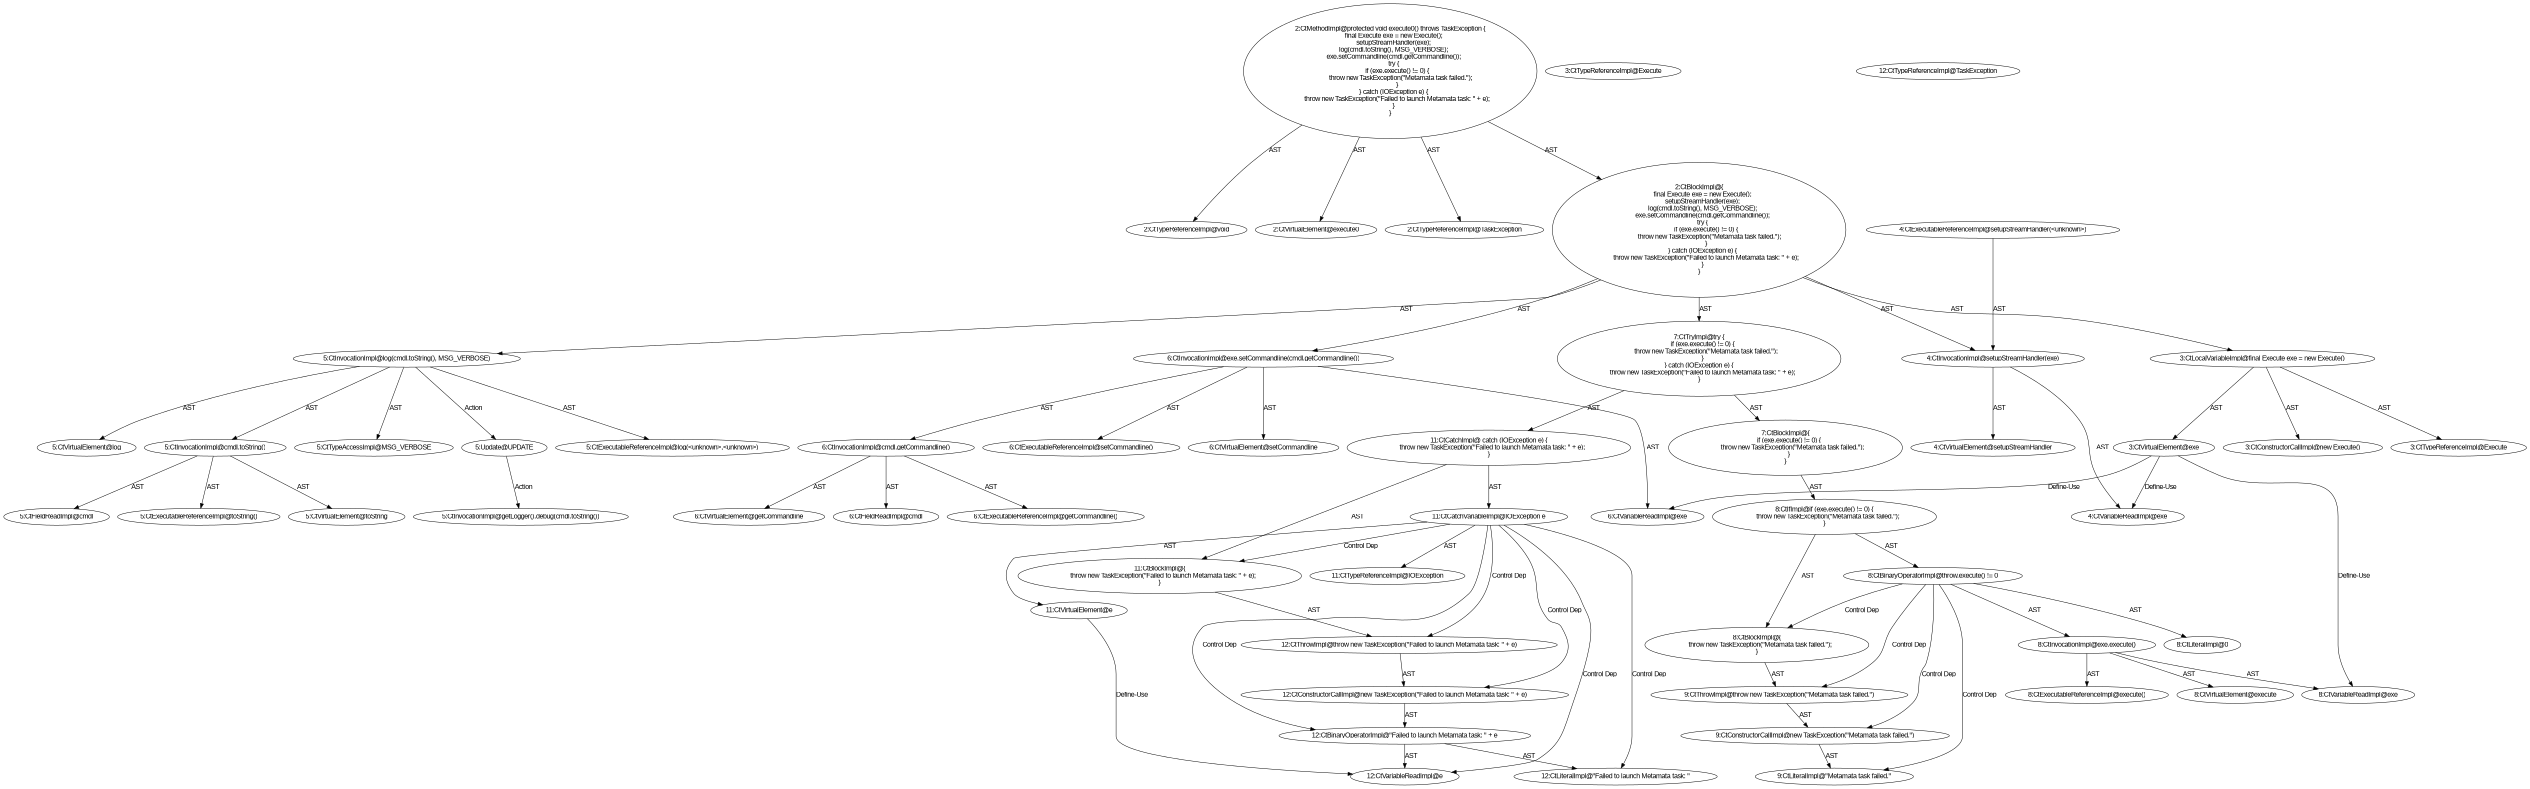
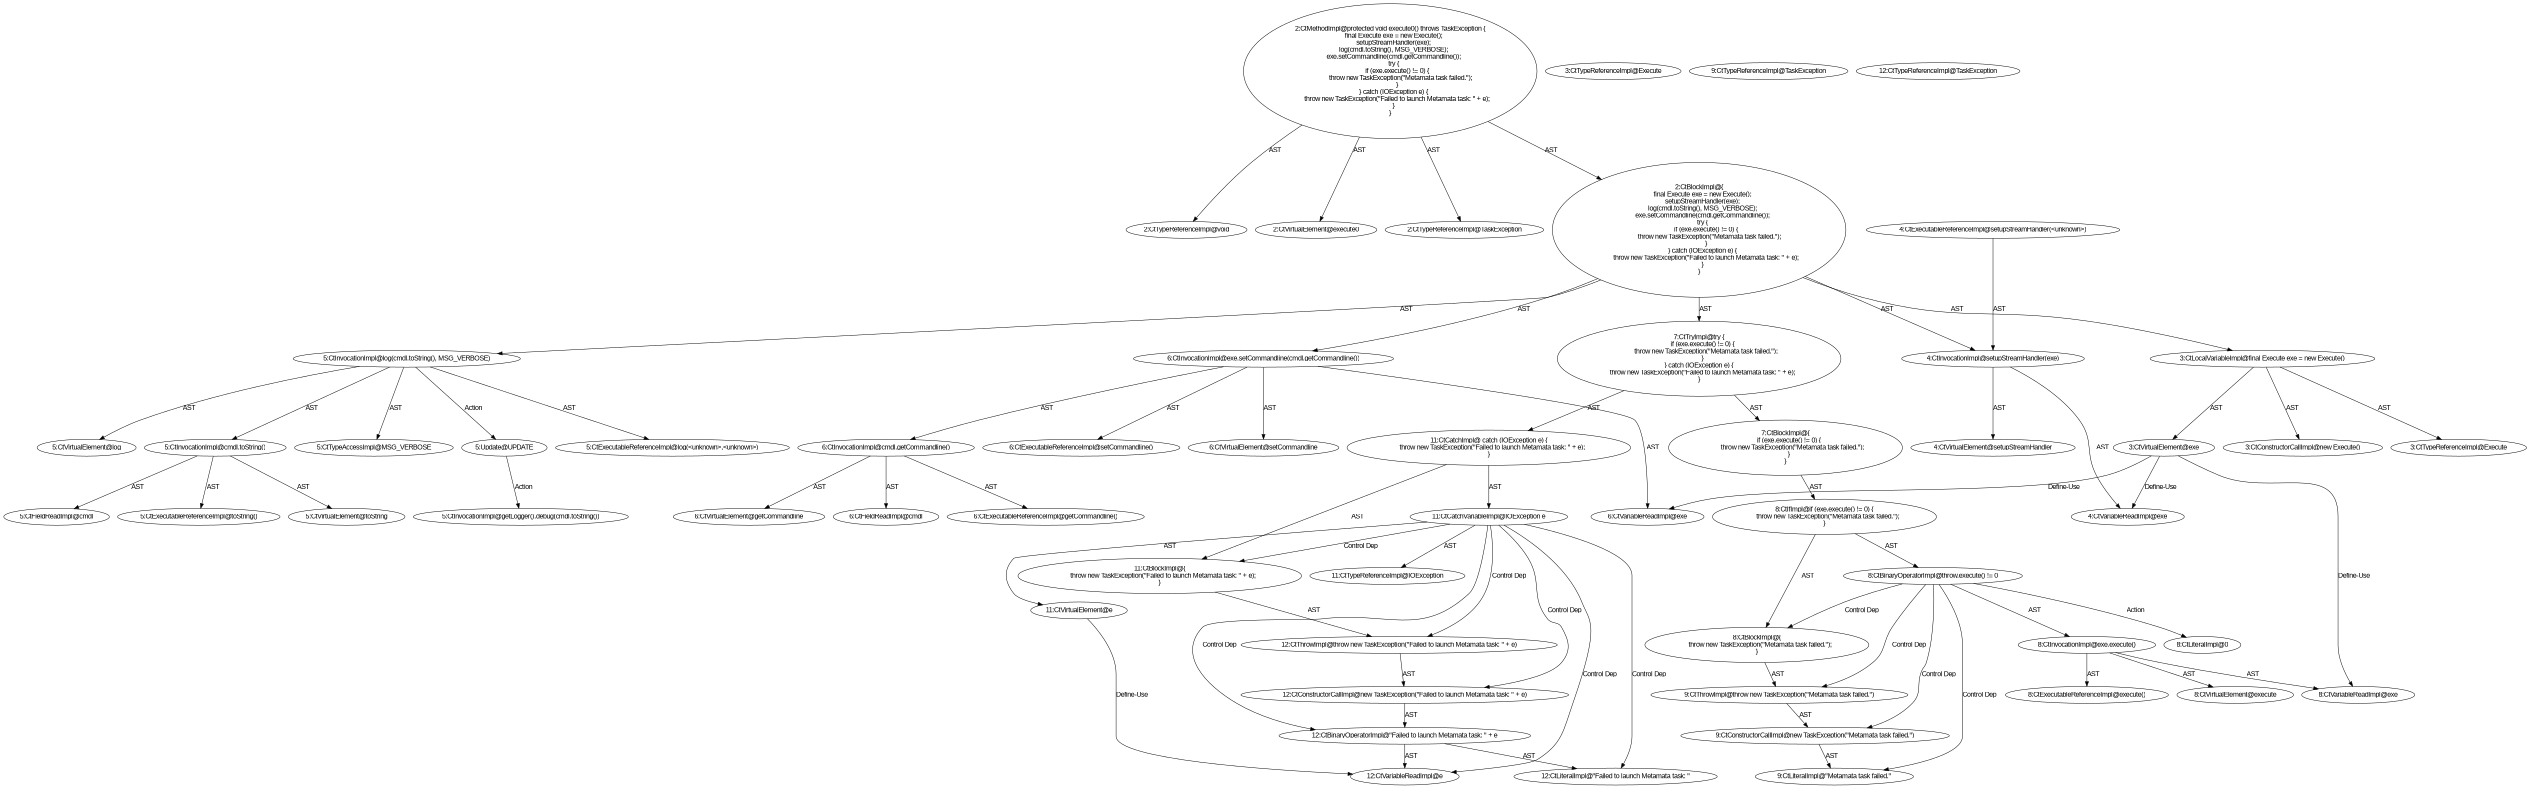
node "9:CtTypeReferenceImpl@TaskException": added
edge "8:CtBinaryOperatorImpl@throw.execute() != 0" -> "8:CtLiteralImpl@0": label "AST" -> "Action"
